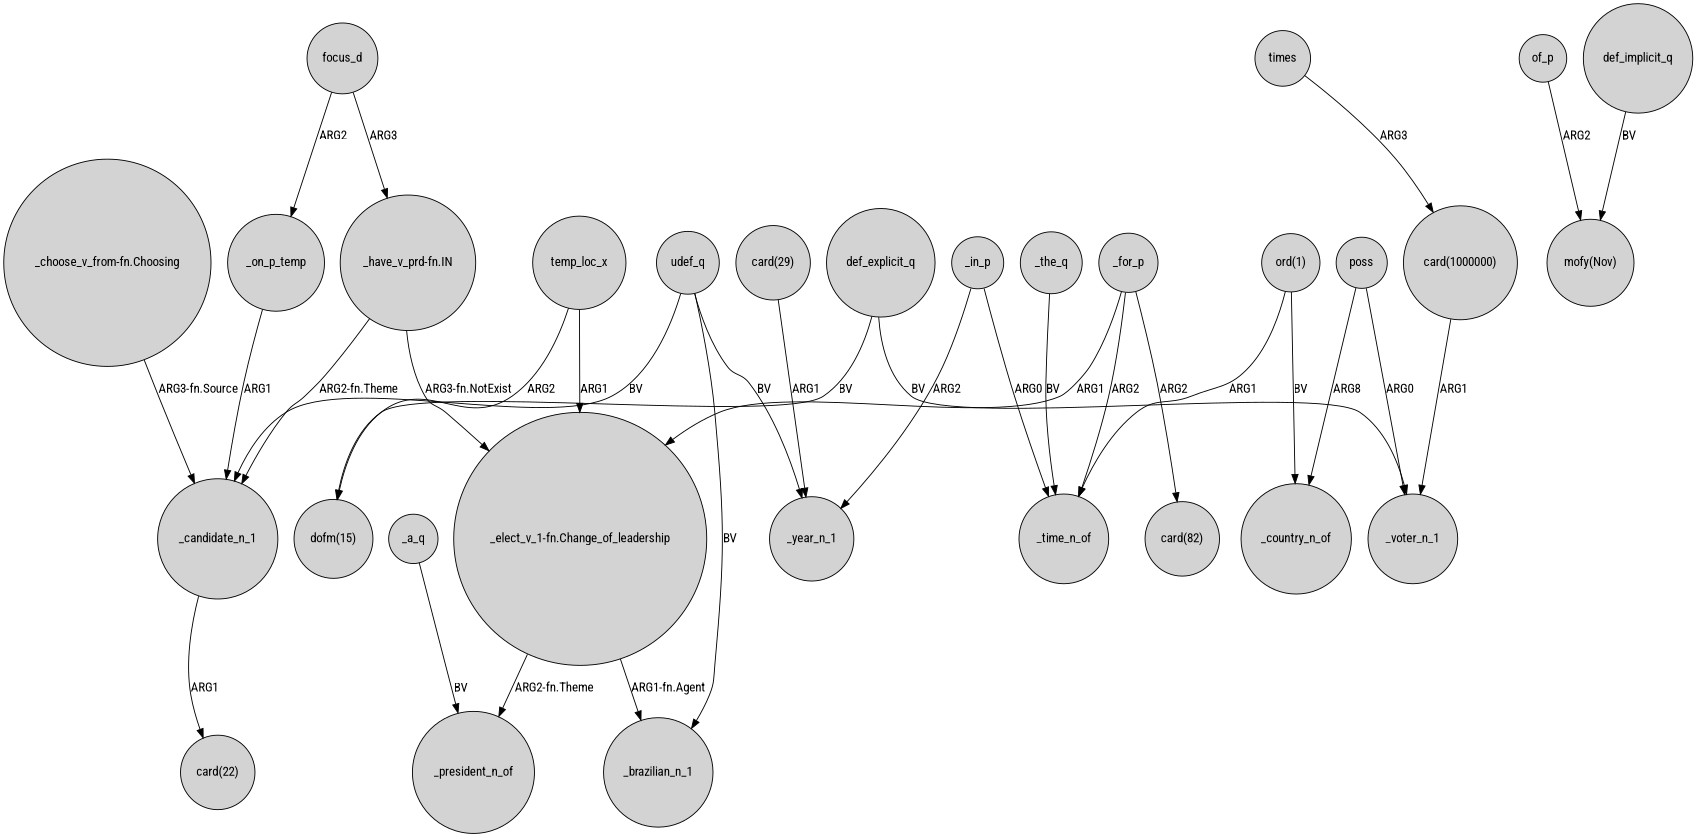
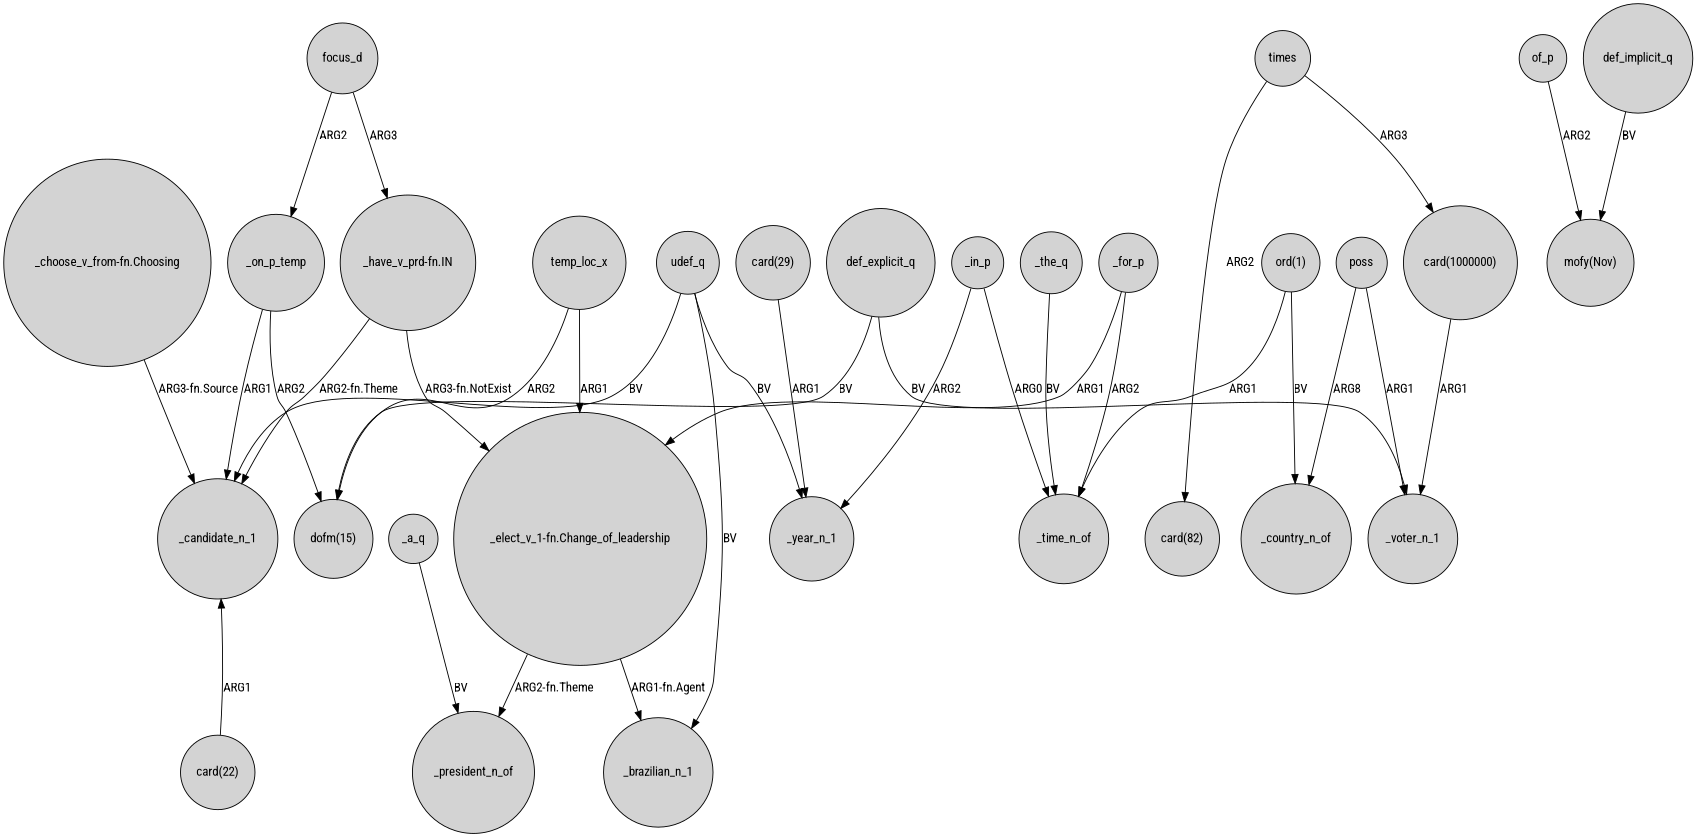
edge "poss" -> "_voter_n_1": label "ARG0" -> "ARG1"
edge "_for_p" -> "card(82)": now "times" -> "card(82)"
edge "_on_p_temp" -> "dofm(15)": added, label "ARG2"
edge "_candidate_n_1" -> "card(22)": reversed
